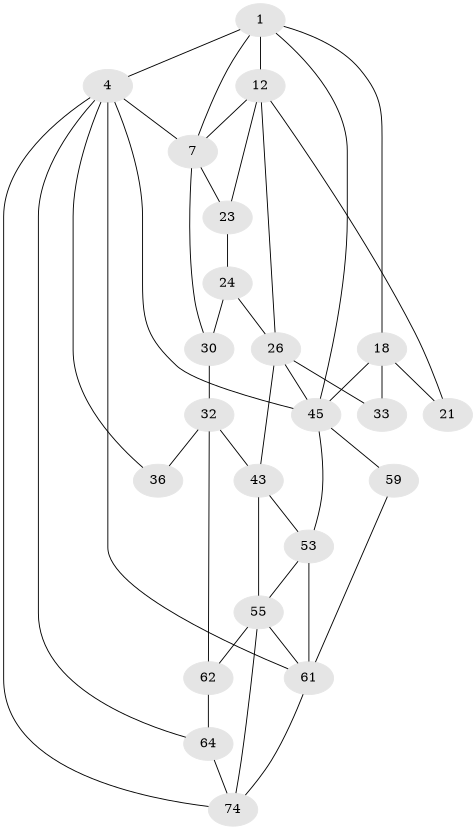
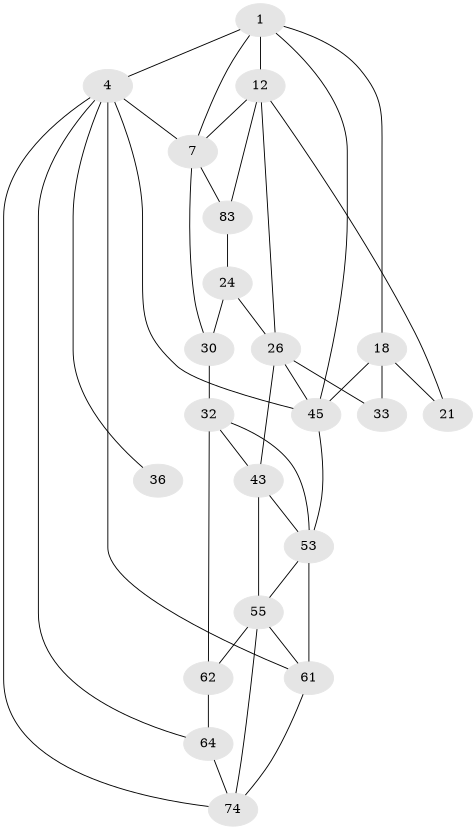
node "23": label "23" -> "83"
edge "32" -- "36": now "32" -- "53"
node "59": removed
